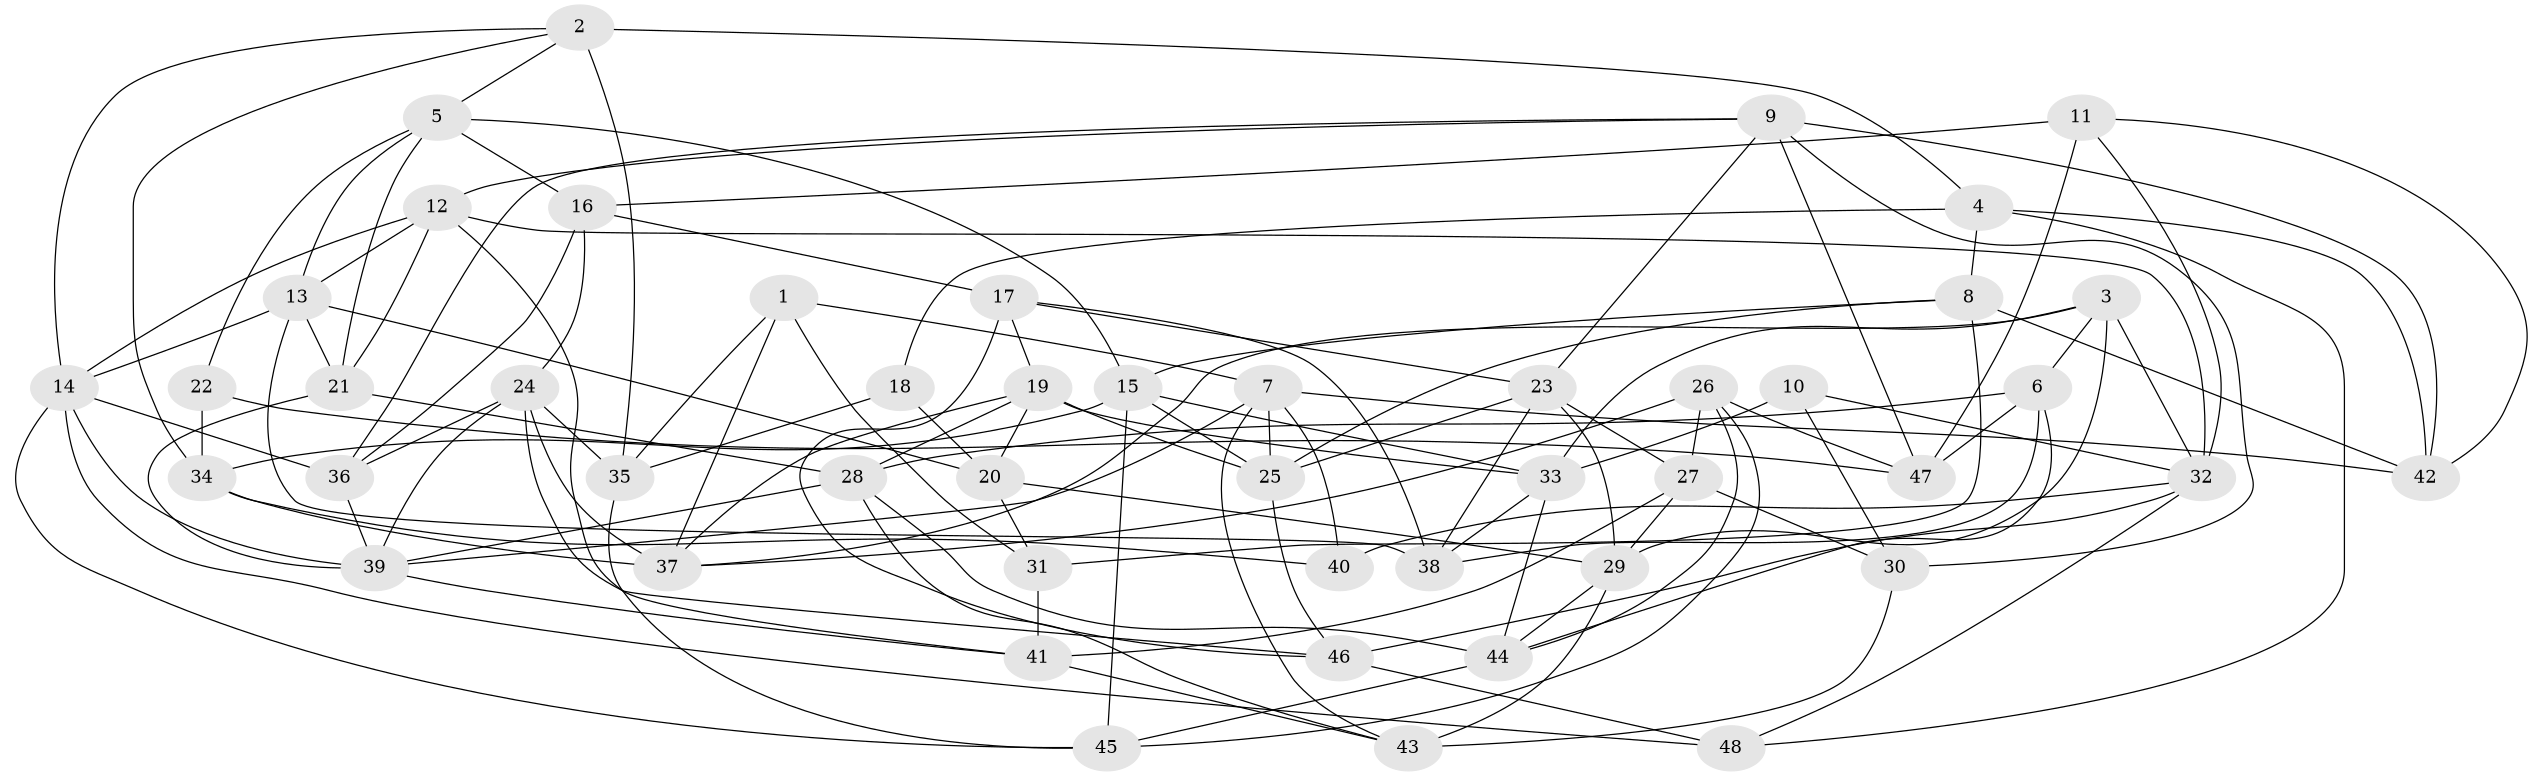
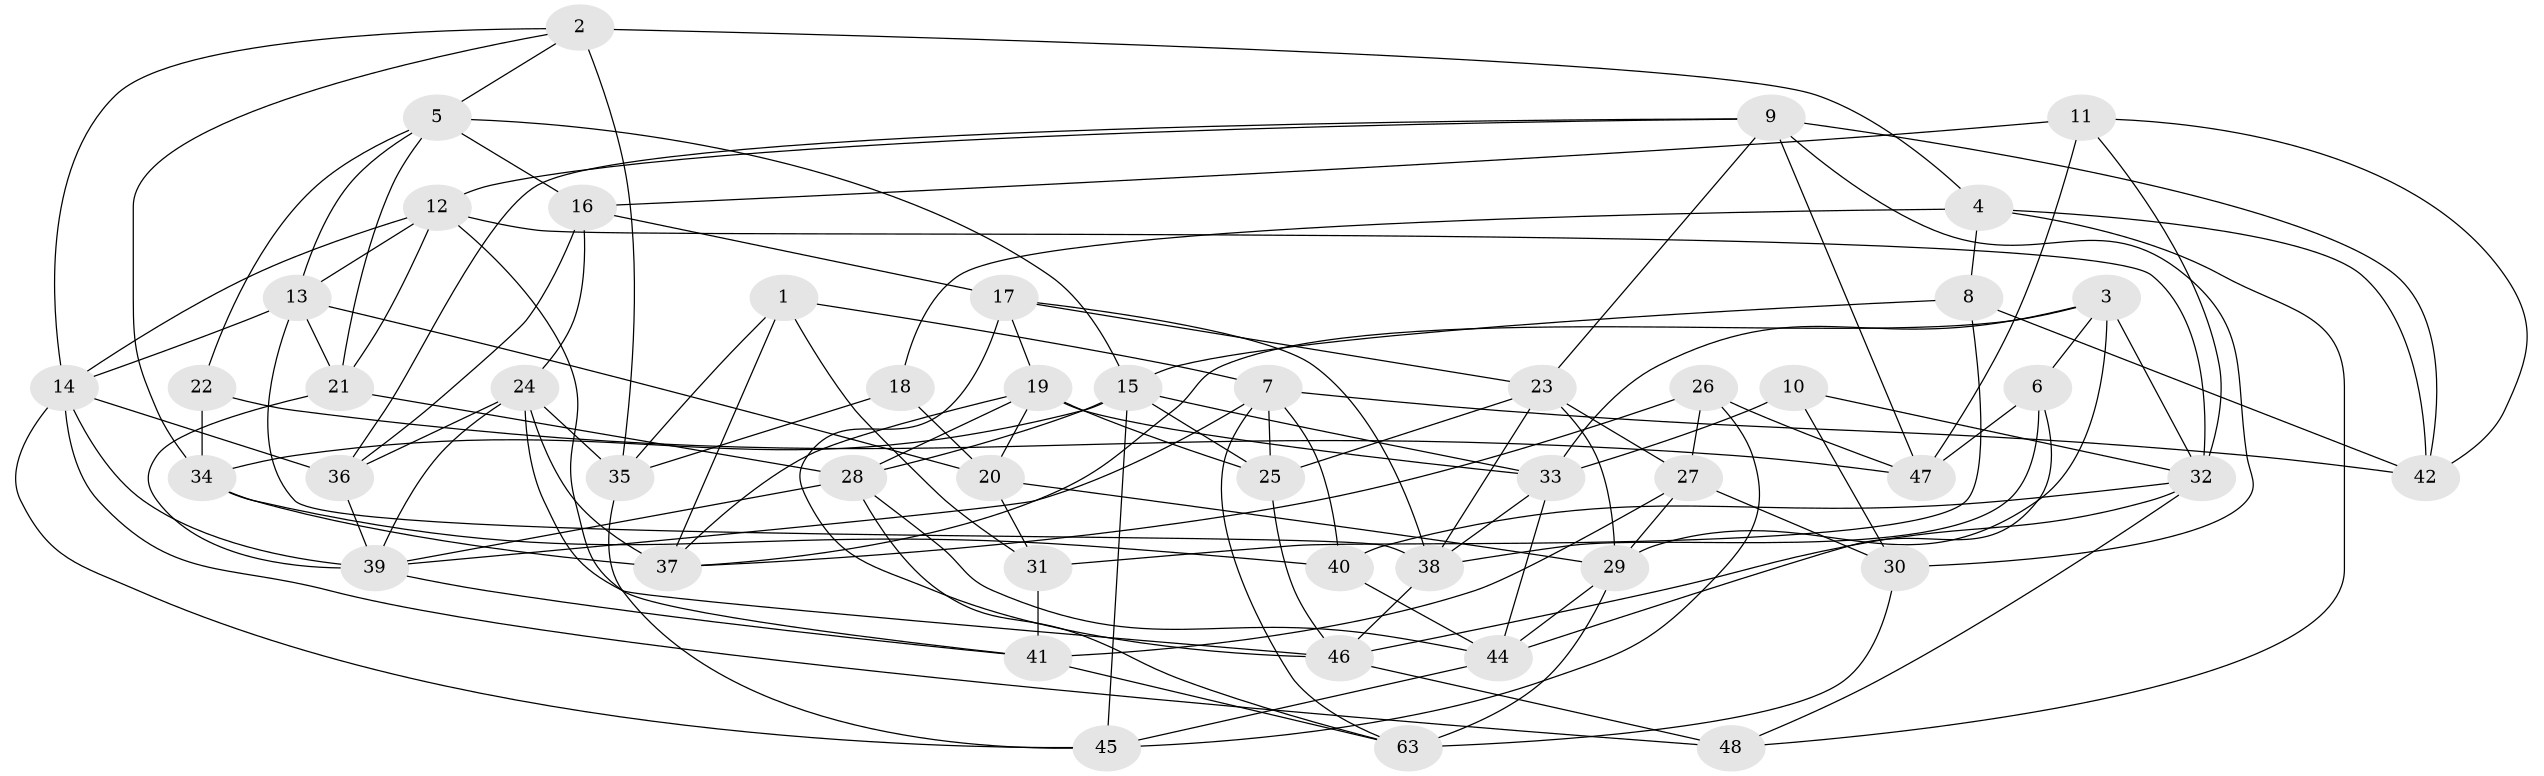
edge "8" -- "25": removed
edge "6" -- "28": now "15" -- "28"
edge "26" -- "44": now "40" -- "44"
edge "38" -- "46": added
node "43": label "43" -> "63"
